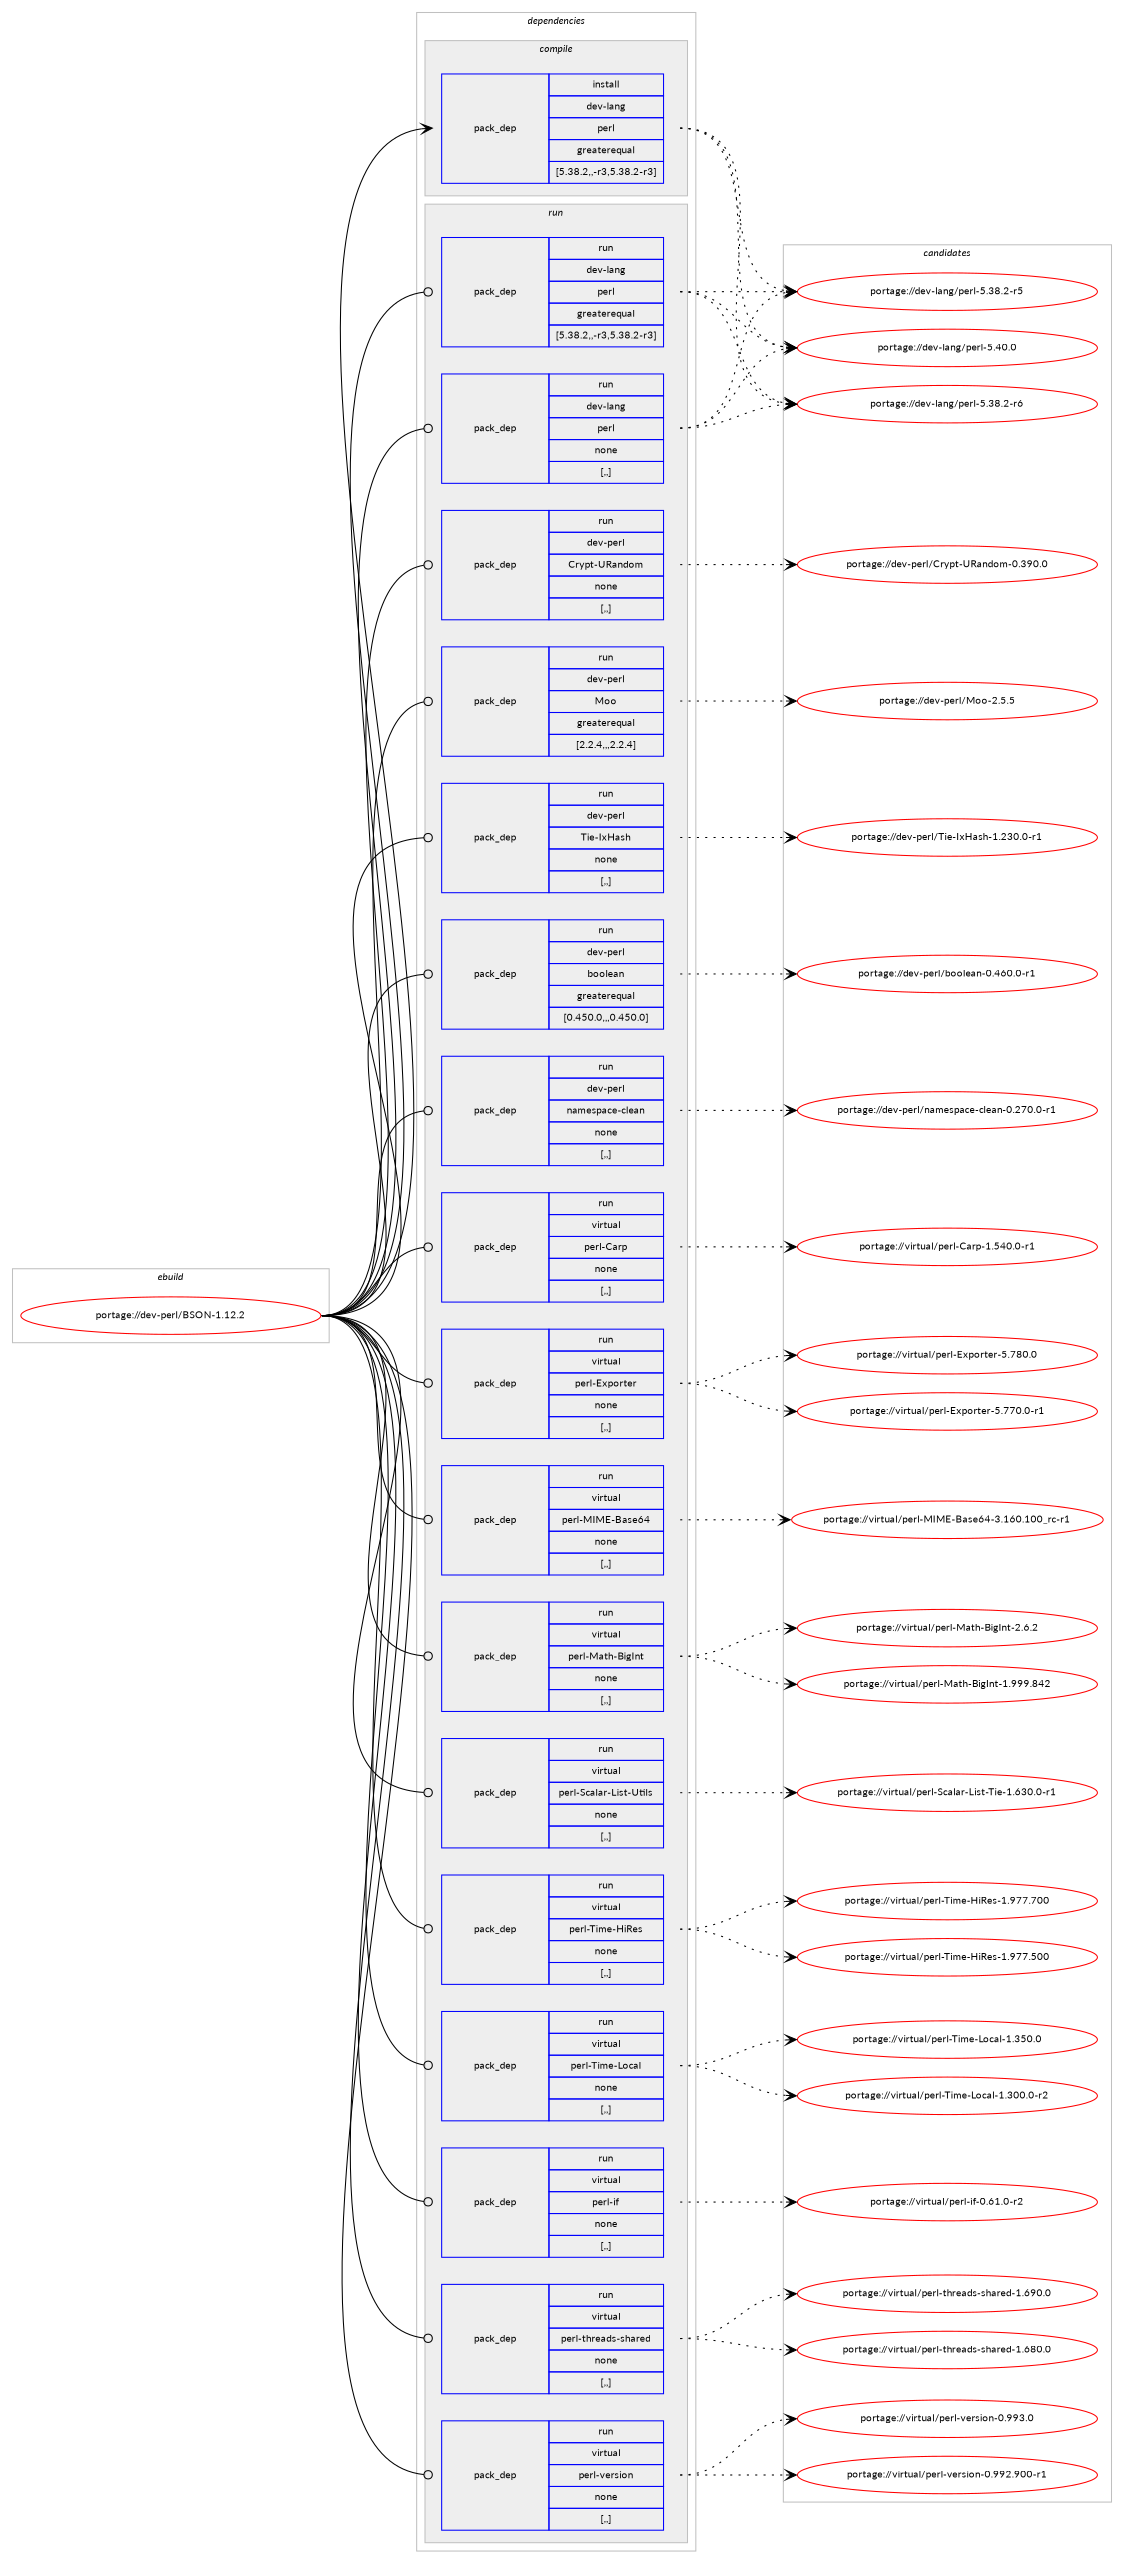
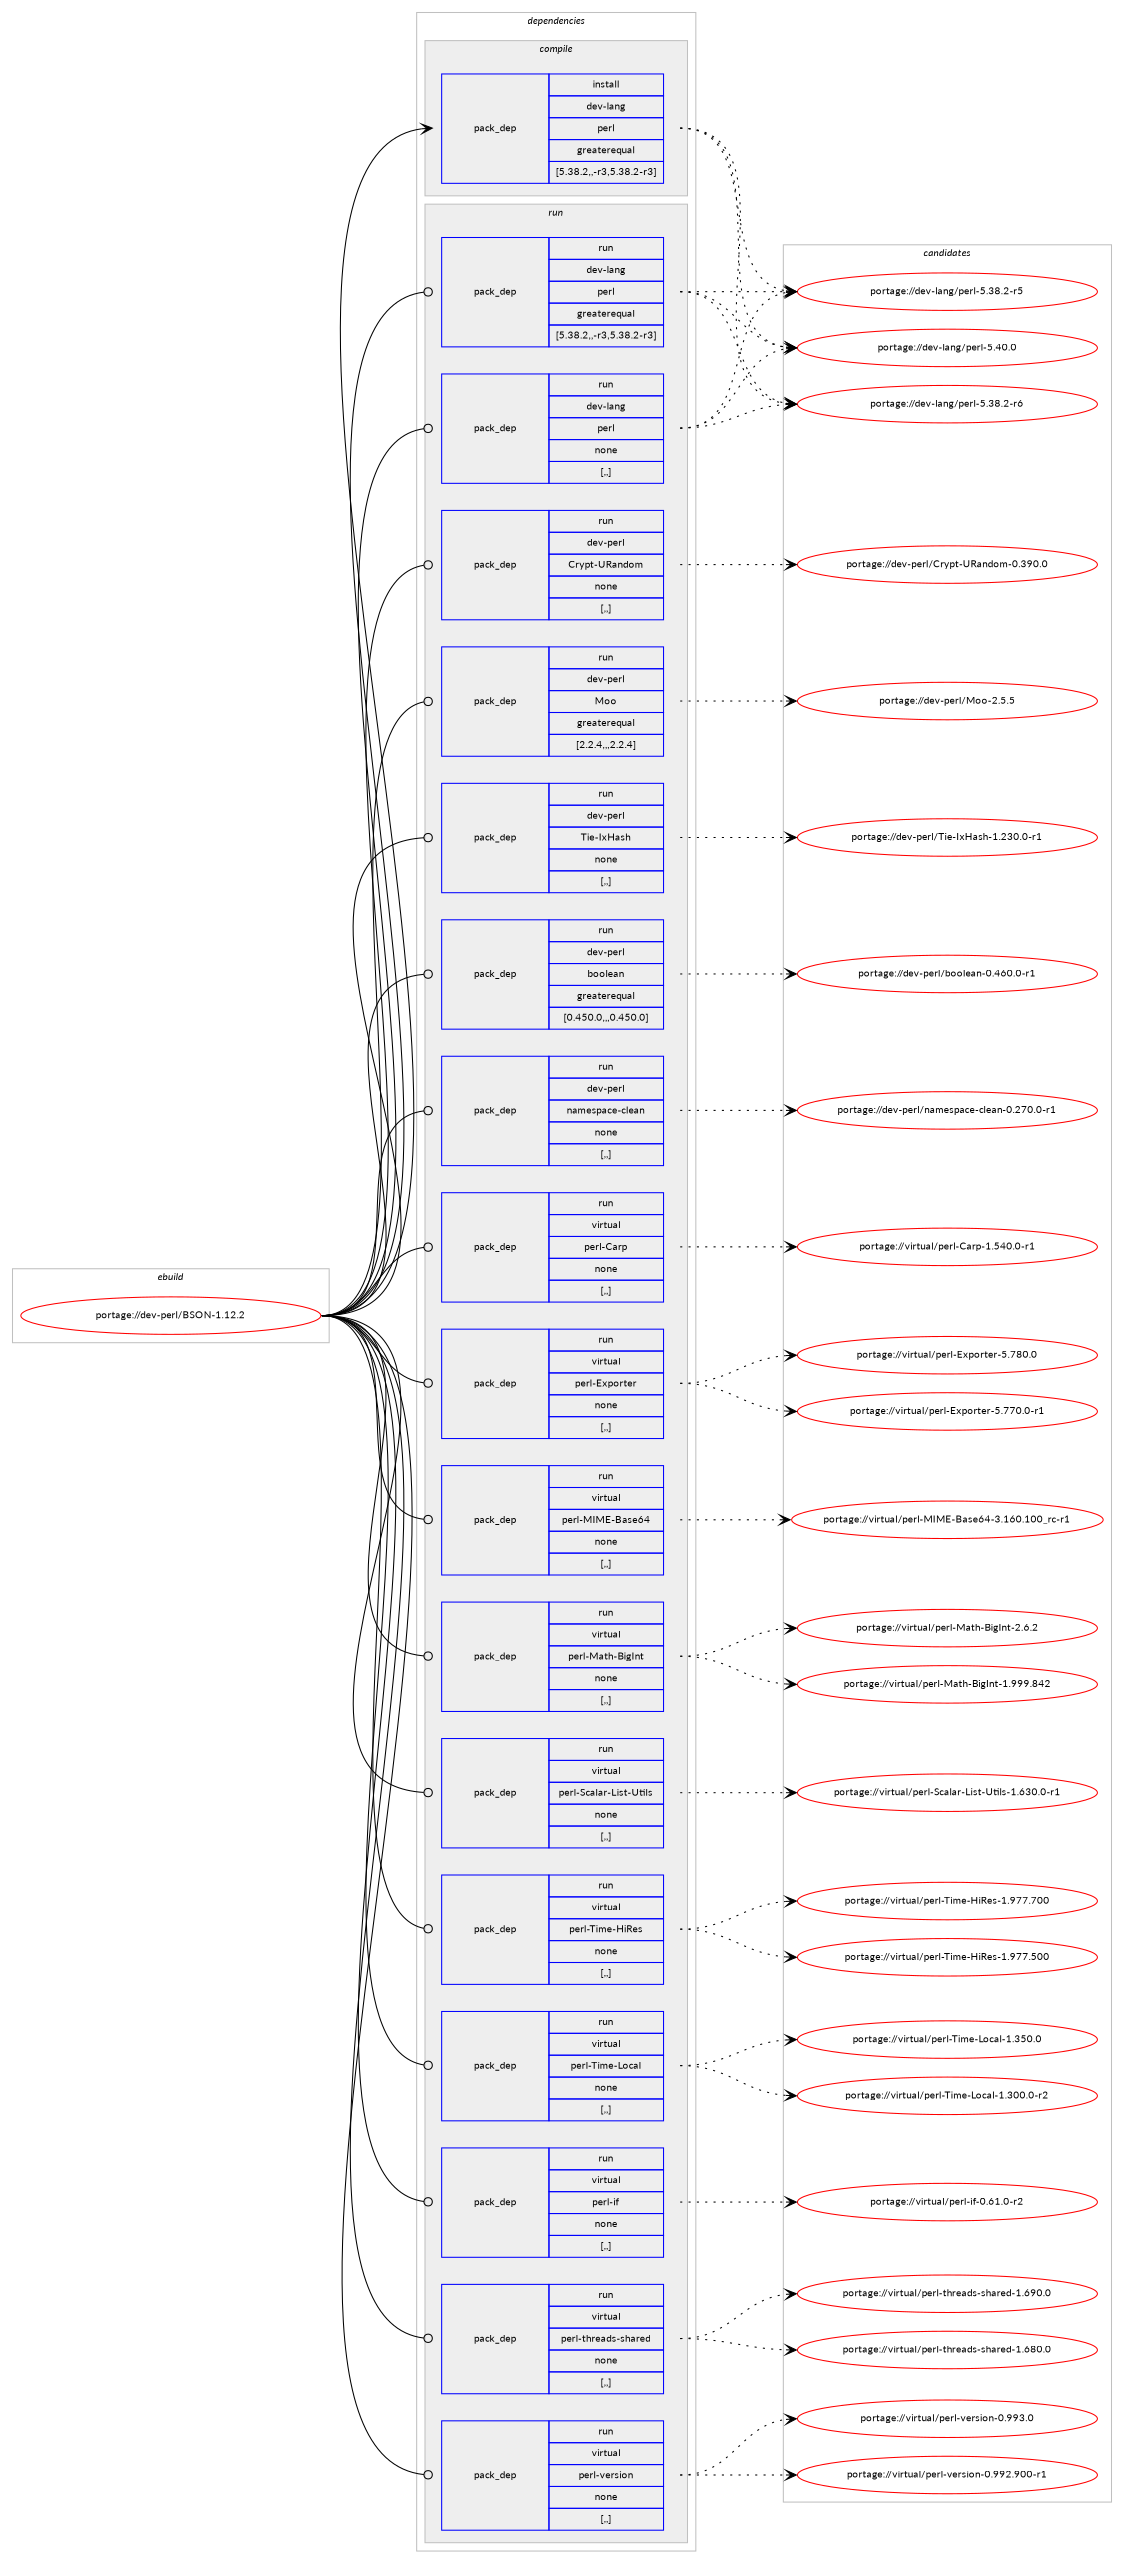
node "portage://virtual/perl-Scalar-List-Tie-1.630.0-r1": label "portage://virtual/perl-Scalar-List-Tie-1.630.0-r1" -> "portage://virtual/perl-Scalar-List-Utils-1.630.0-r1"
